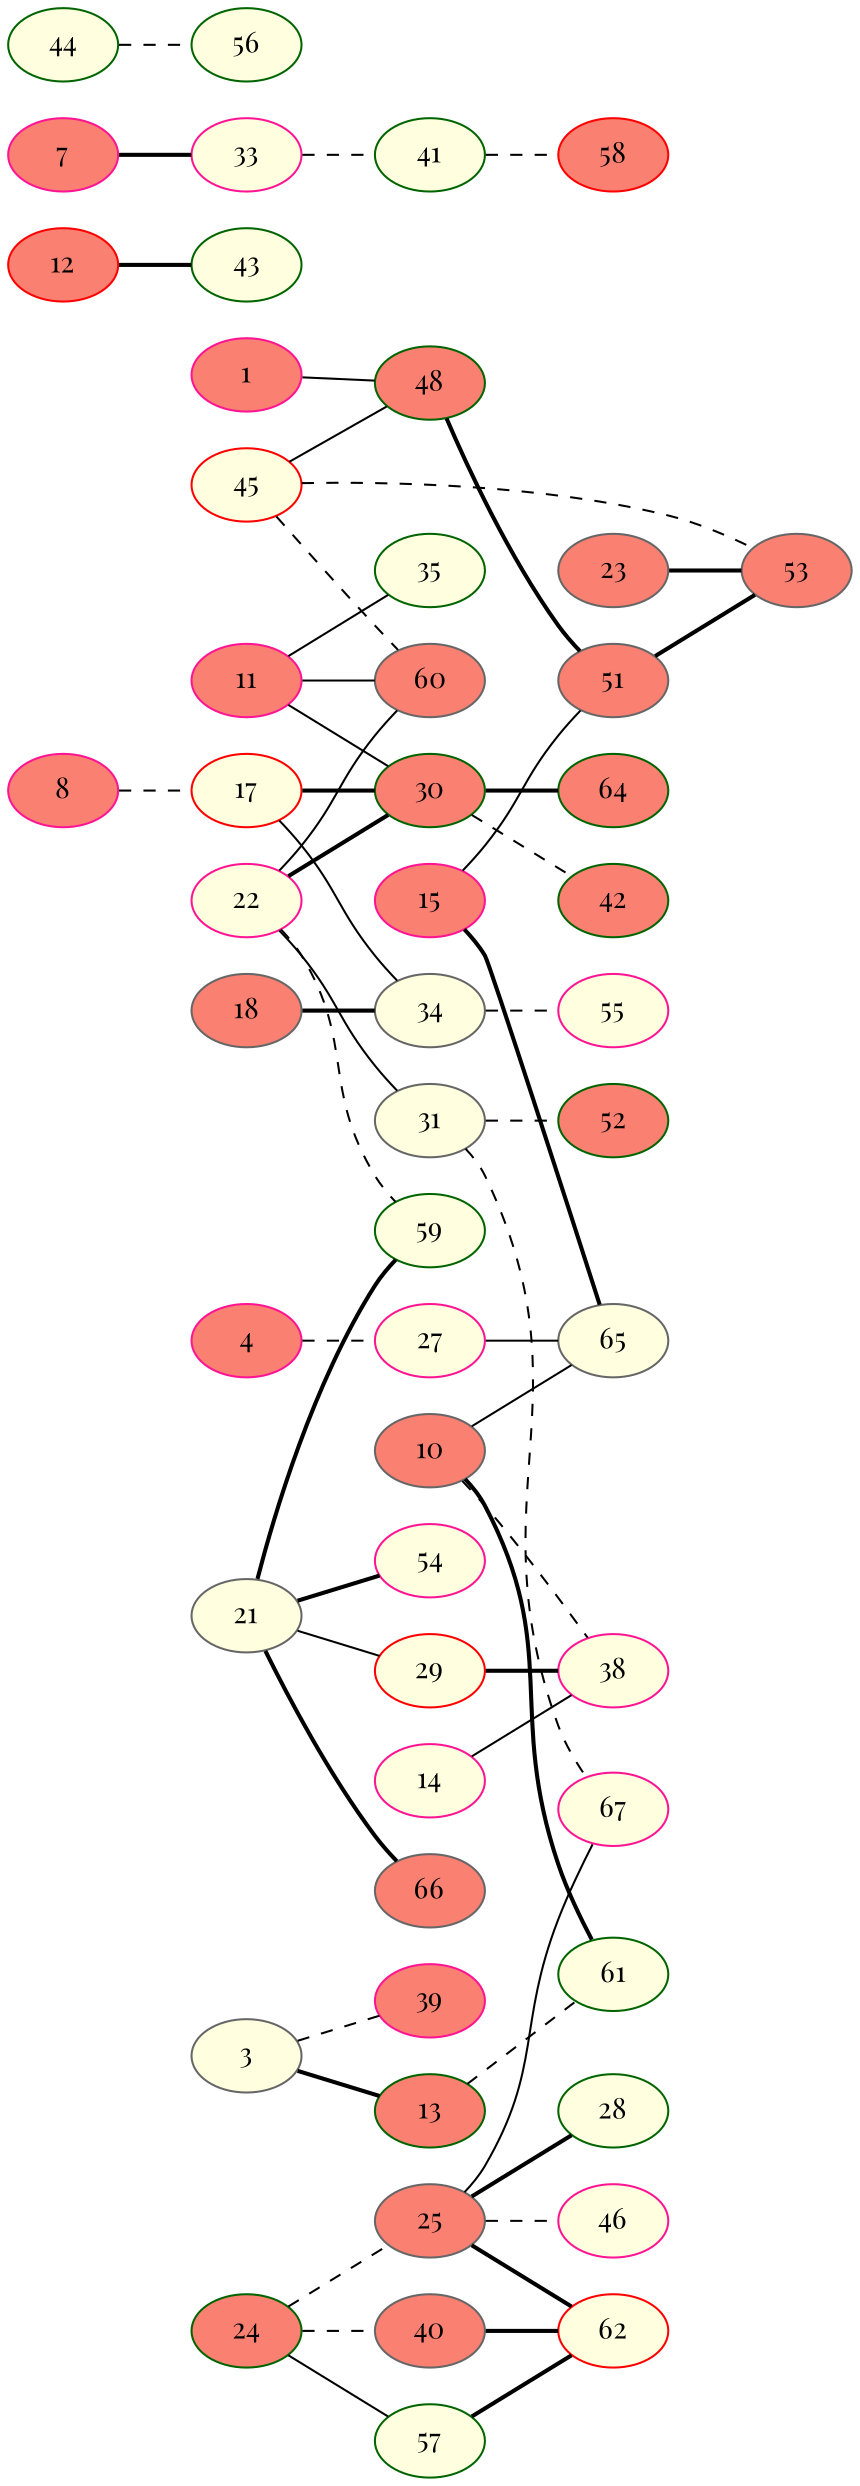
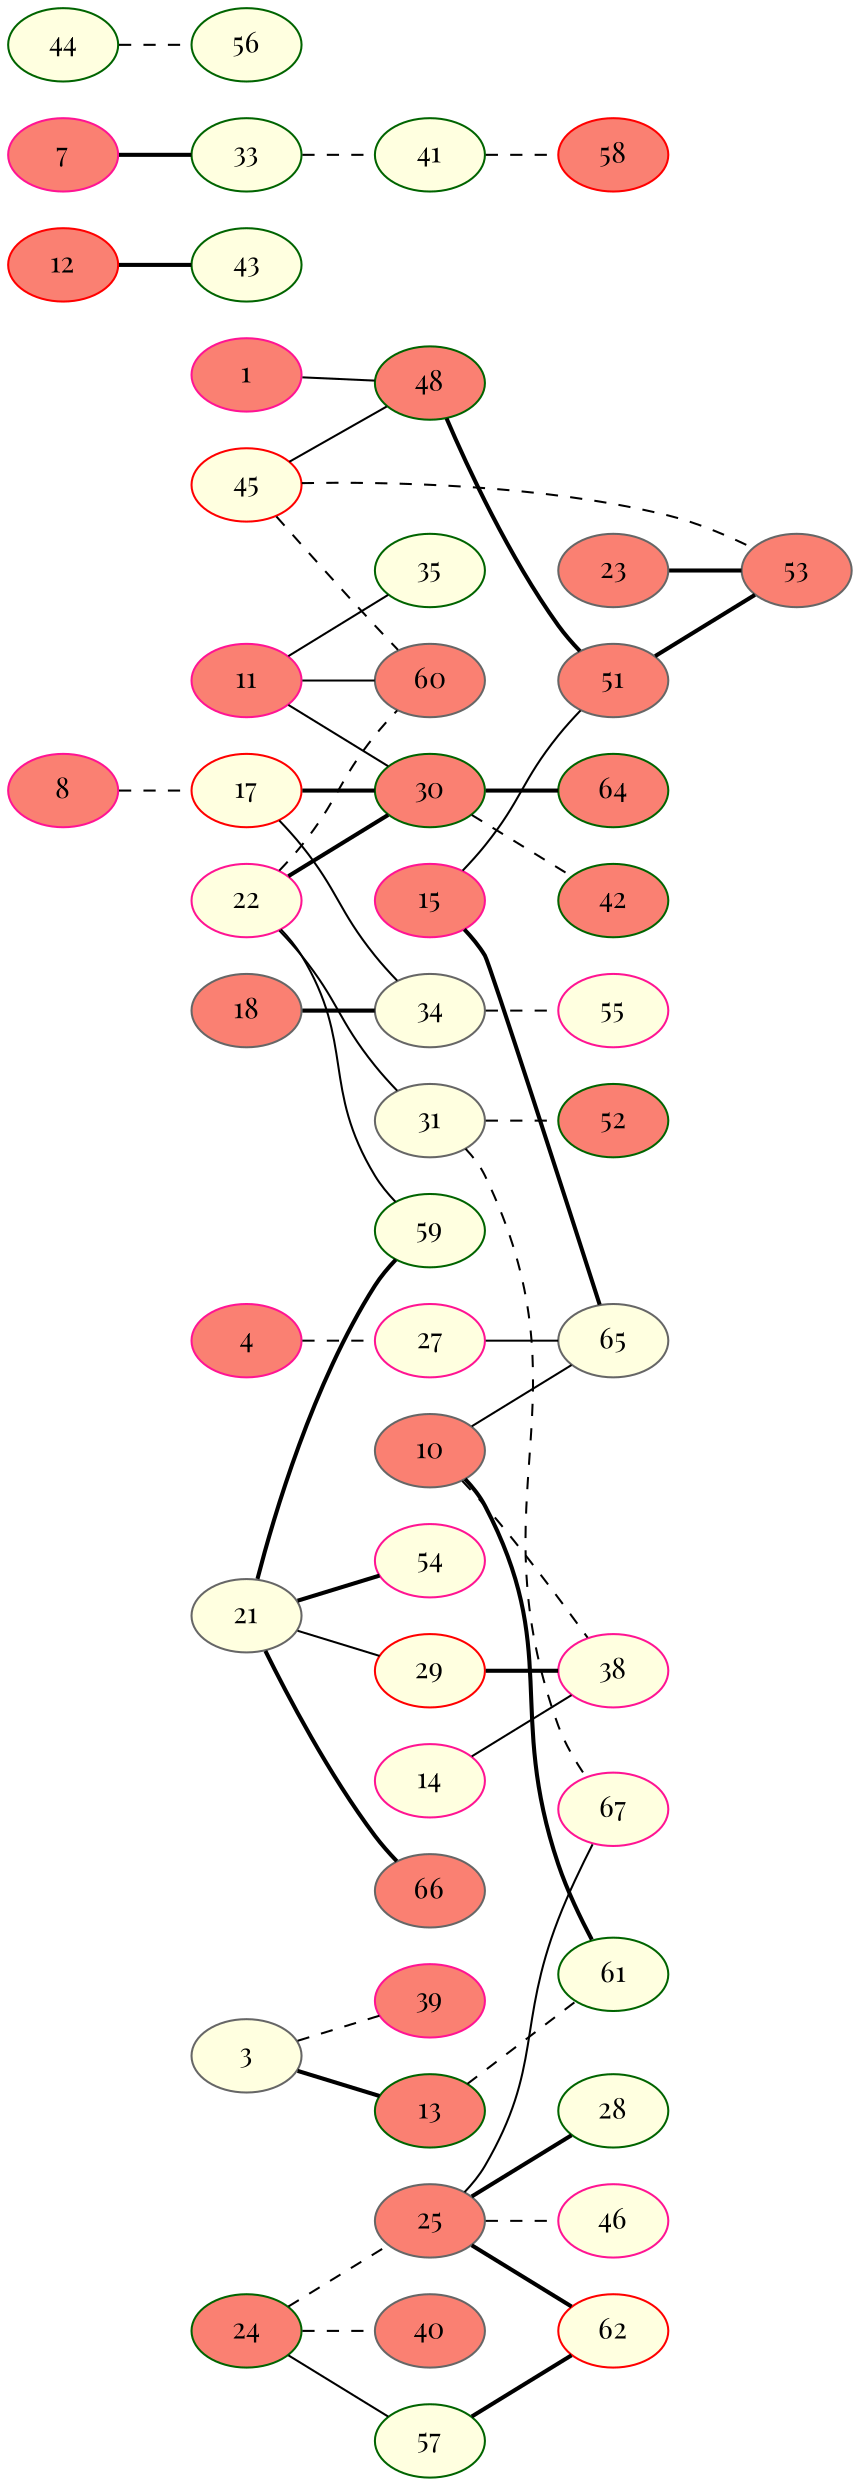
node "33": color deeppink -> darkgreen
edge "60" -- "22": style solid -> dashed
edge "22" -- "59": style dashed -> solid
edge "40" -- "62": removed
